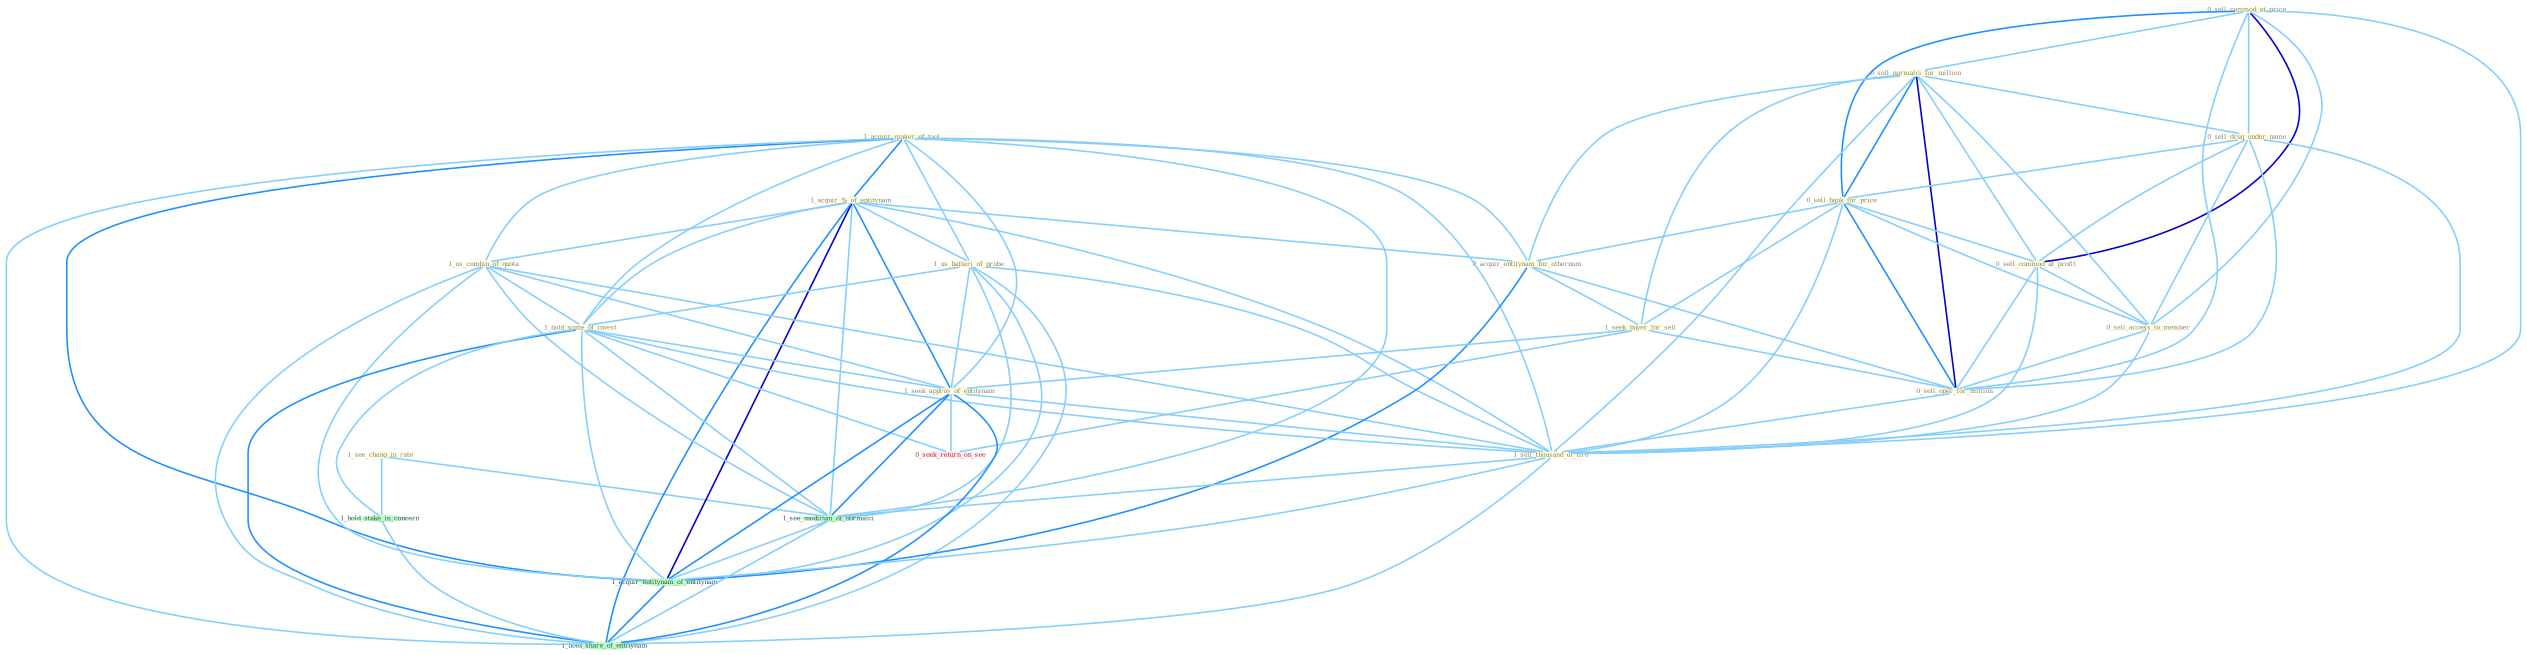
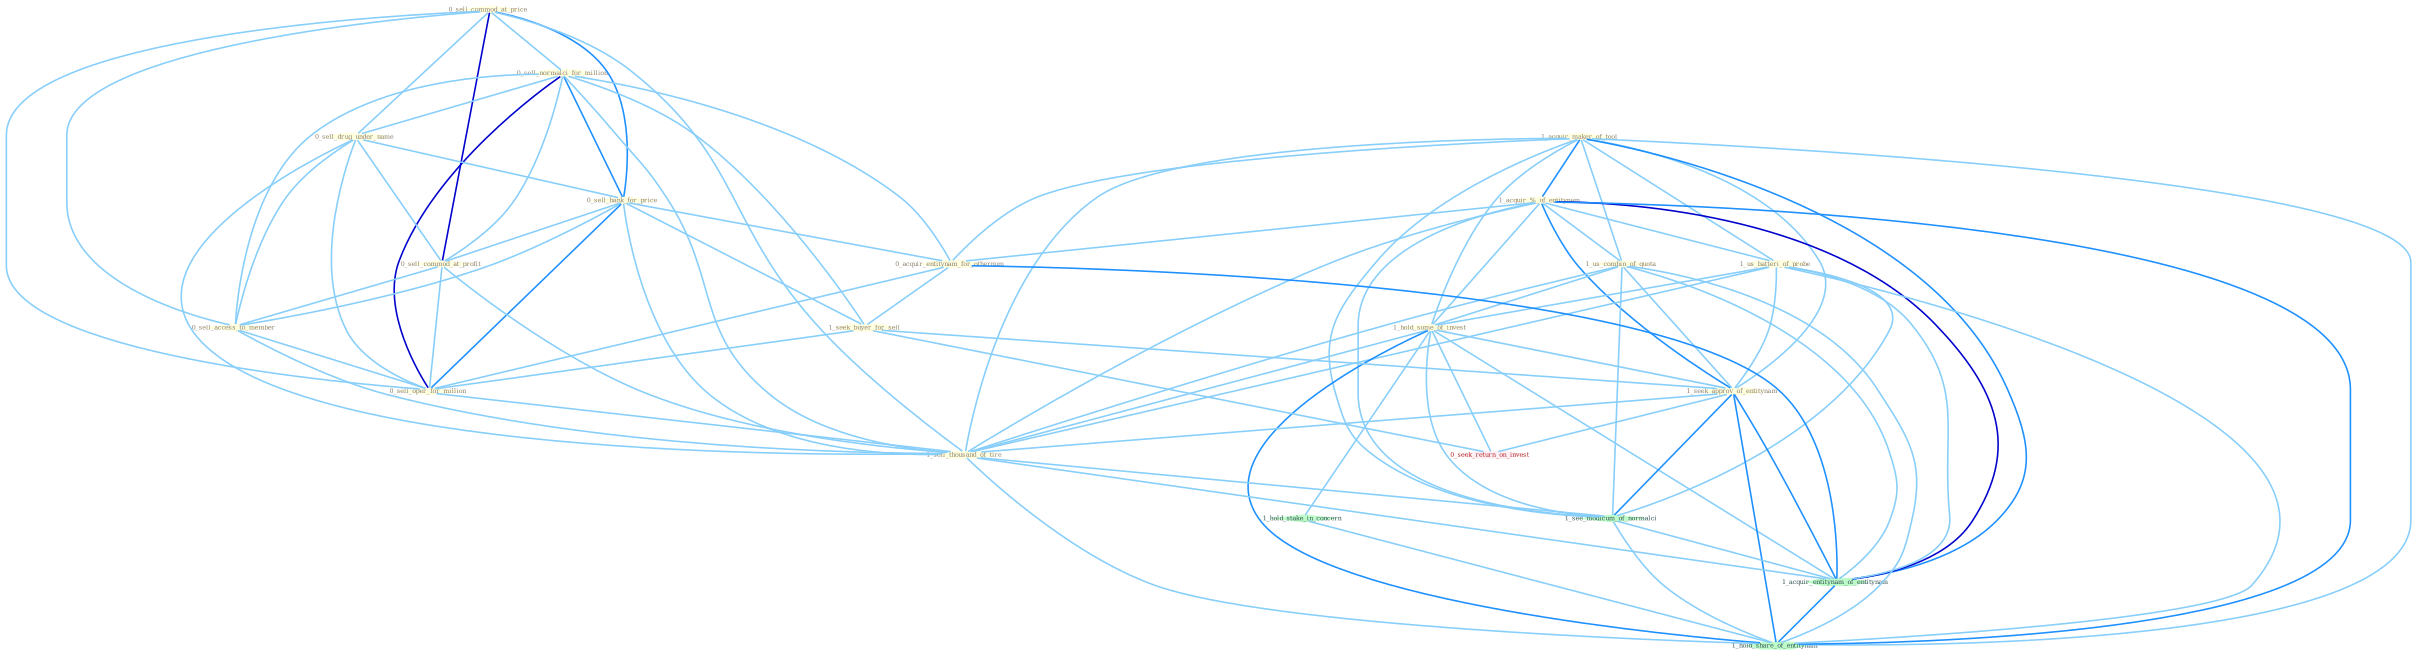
node "1_see_chang_in_rate": removed
node "0_seek_return_on_see": label "0_seek_return_on_see" -> "0_seek_return_on_invest"
